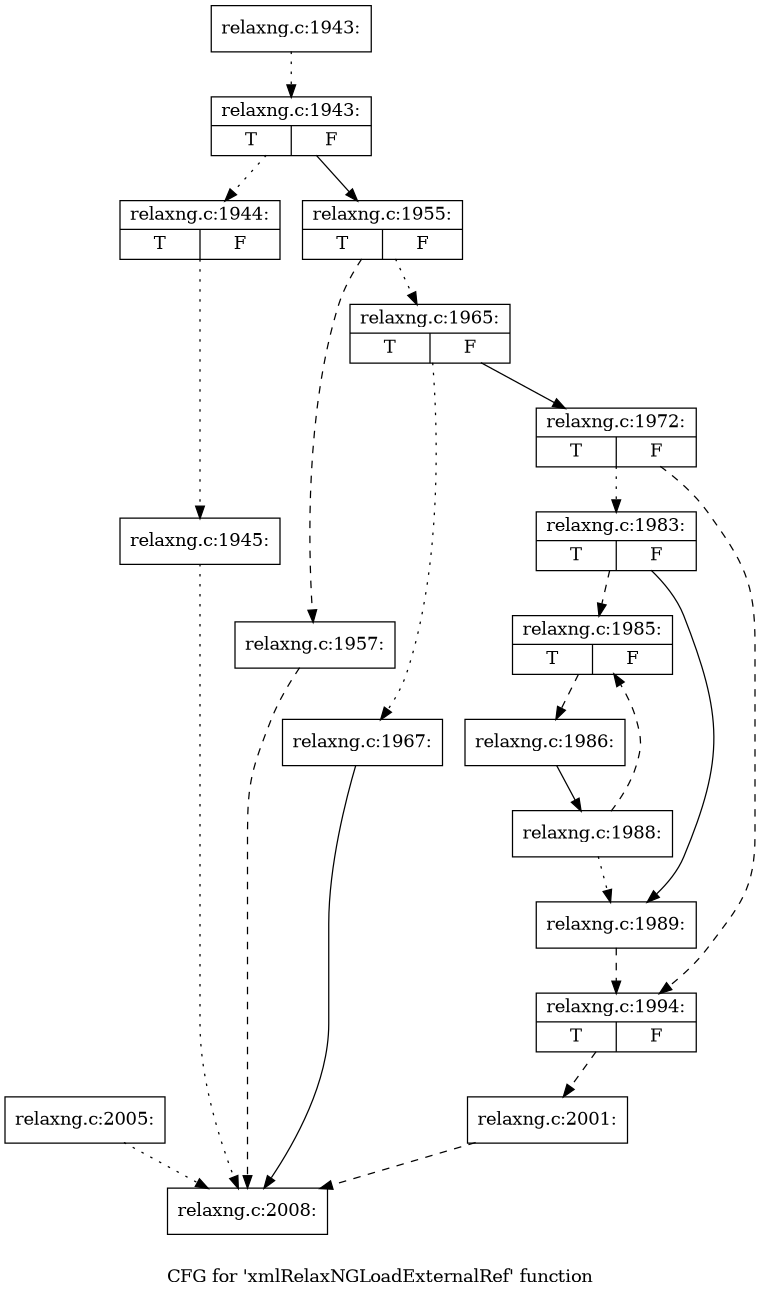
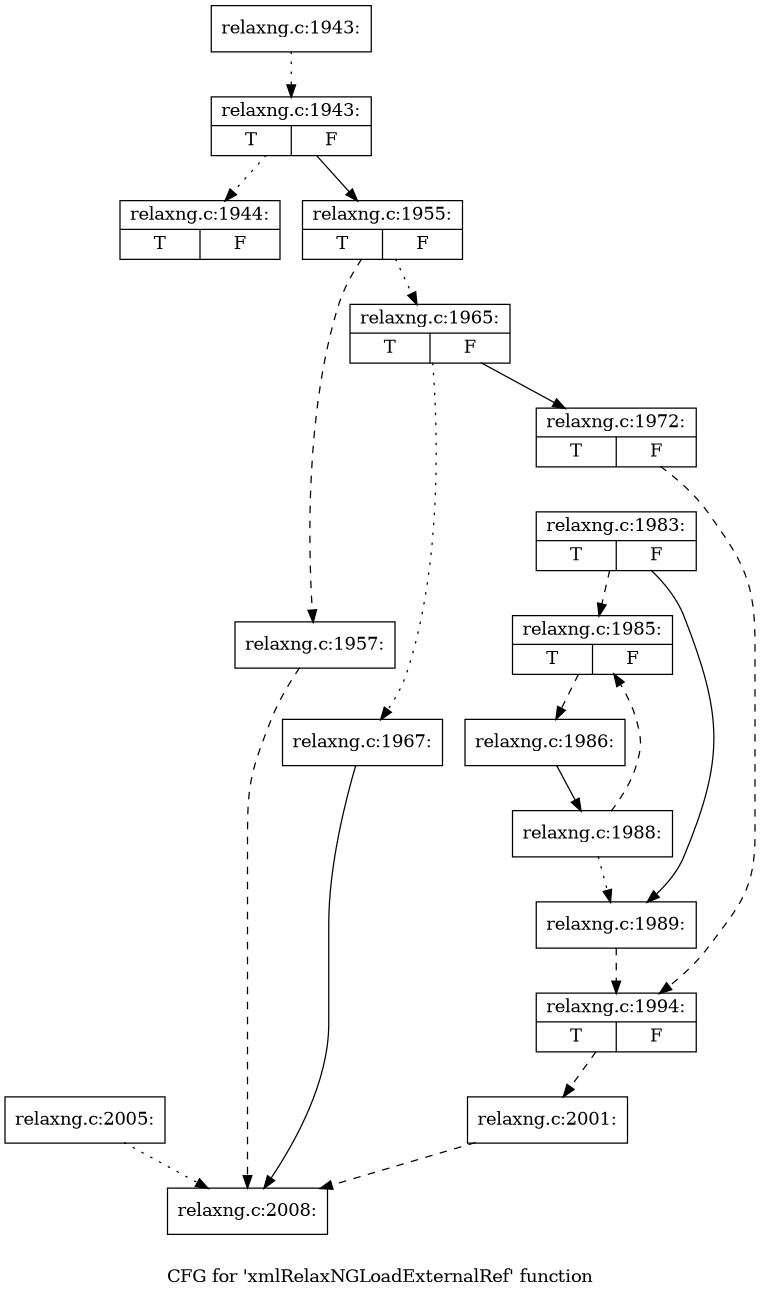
edge "relaxng.c:1972:" -> "relaxng.c:1983:": removed
node "relaxng.c:1945:": removed
